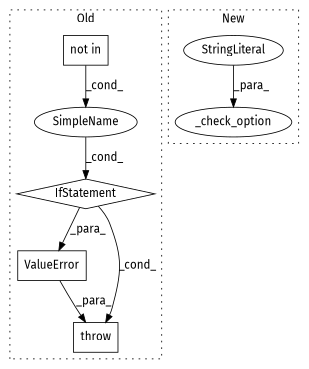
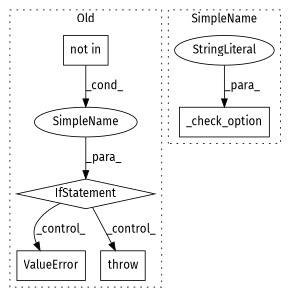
cluster "New": label "New" -> "SimpleName"
node "_check_option": shape ellipse -> box
edge "SimpleName" -> "IfStatement": label "_cond_" -> "_para_"
edge "IfStatement" -> "ValueError": label "_para_" -> "_control_"
edge "IfStatement" -> "throw": label "_cond_" -> "_control_"
edge "ValueError" -> "throw": removed, label "_para_"
